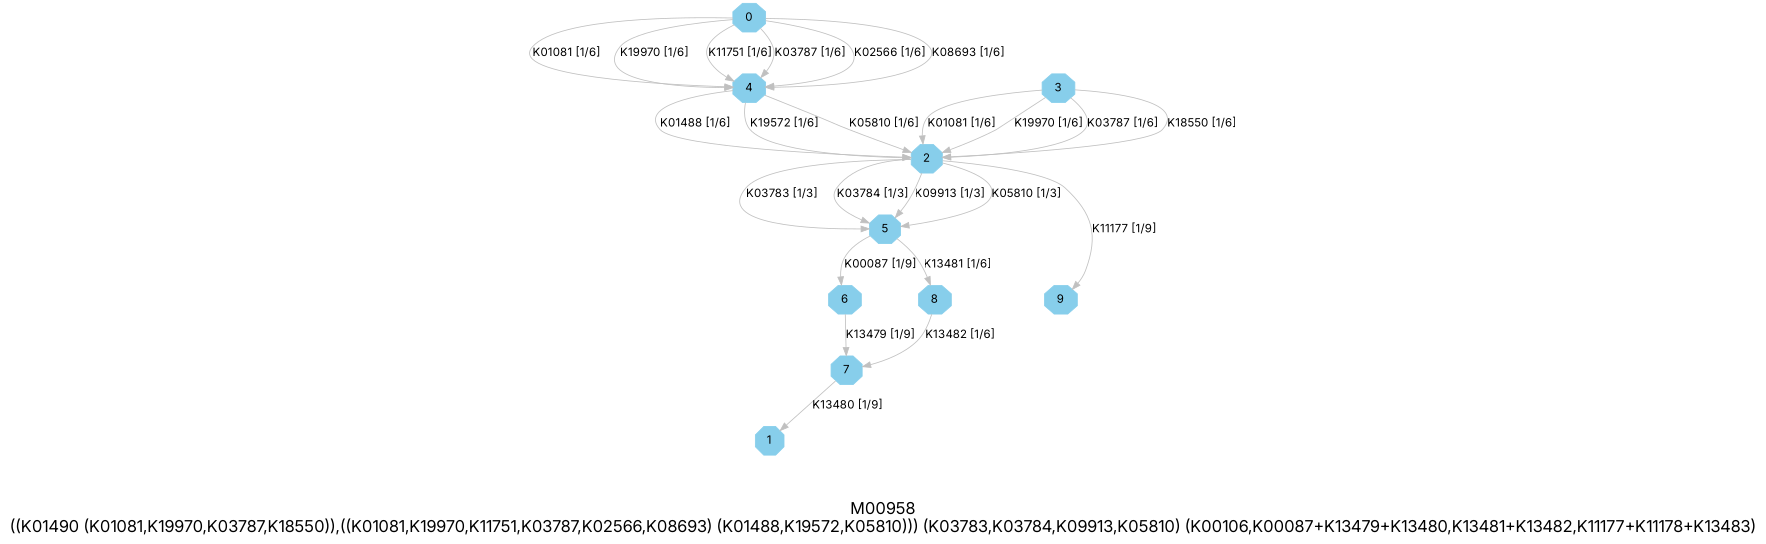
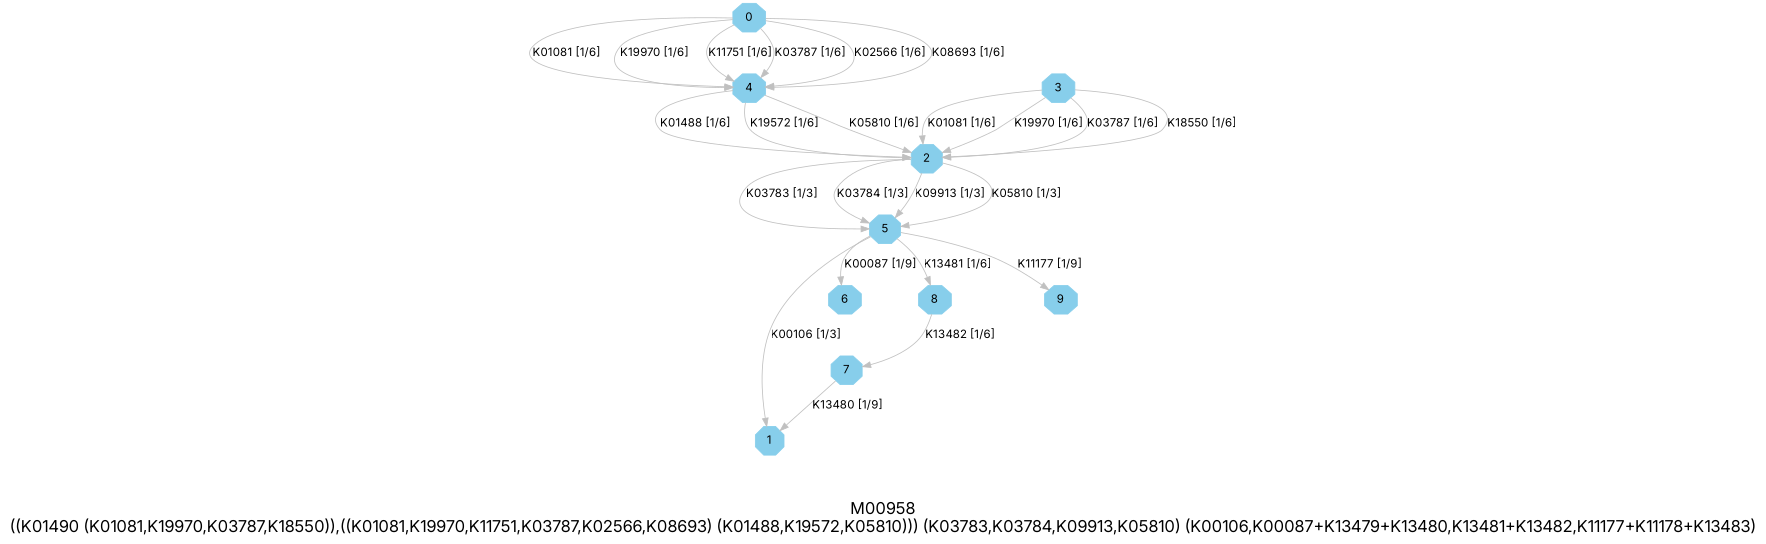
edge "2" -> "9": now "5" -> "9"
edge "5" -> "1": added, label "K00106 [1/3]"
edge "6" -> "7": removed, label "K13479 [1/9]"
